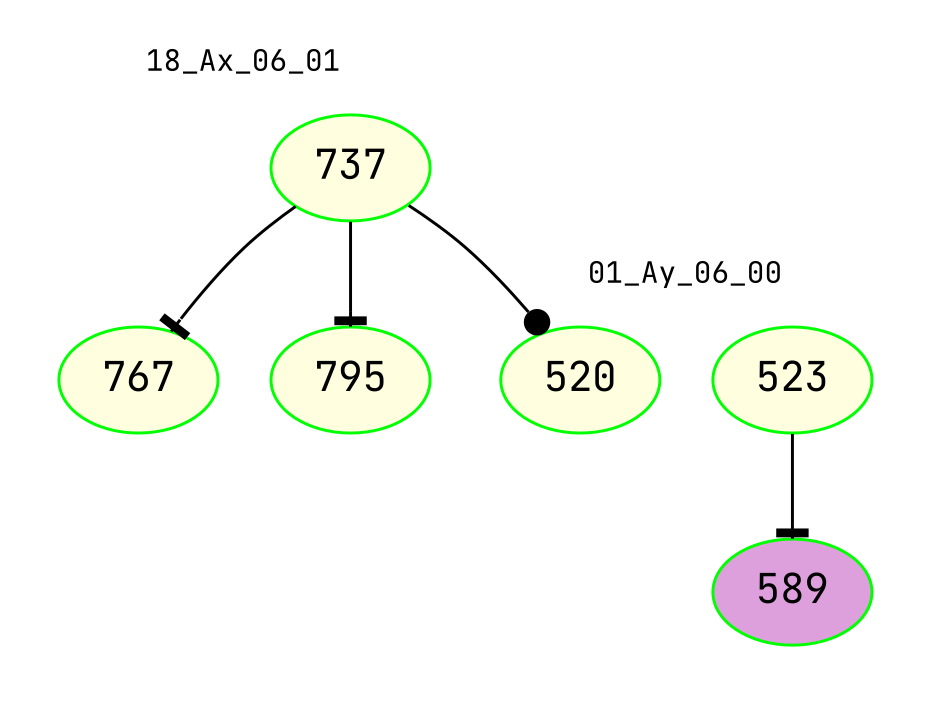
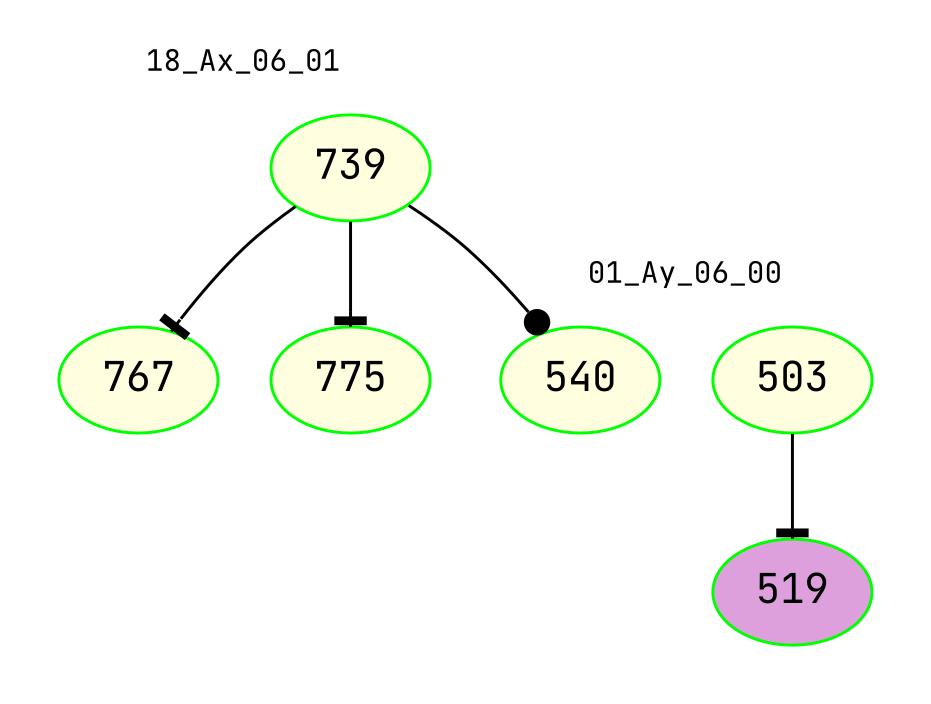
node "737": label "737" -> "739"
node "795": label "795" -> "775"
node "520": label "520" -> "540"
node "523": label "523" -> "503"
node "589": label "589" -> "519"
